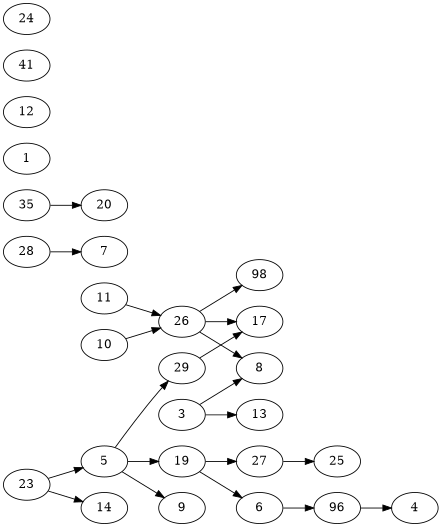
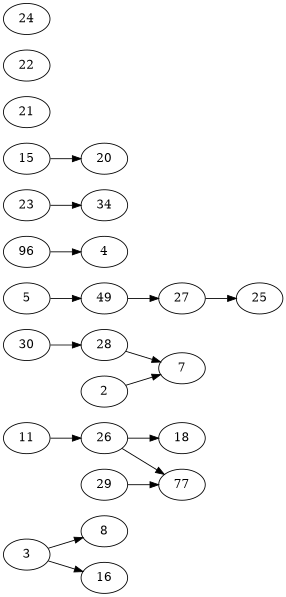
node "22": added
node "41": label "41" -> "21"
node "12": removed
node "1": removed
node "35": label "35" -> "15"
node "98": label "98" -> "18"
node "17": label "17" -> "77"
edge "26" -> "8": removed
node "30": added
node "10": removed
node "2": added
node "13": label "13" -> "16"
edge "5" -> "29": removed
node "19": label "19" -> "49"
edge "23" -> "5": removed
node "14": label "14" -> "34"
node "9": removed
node "6": removed
